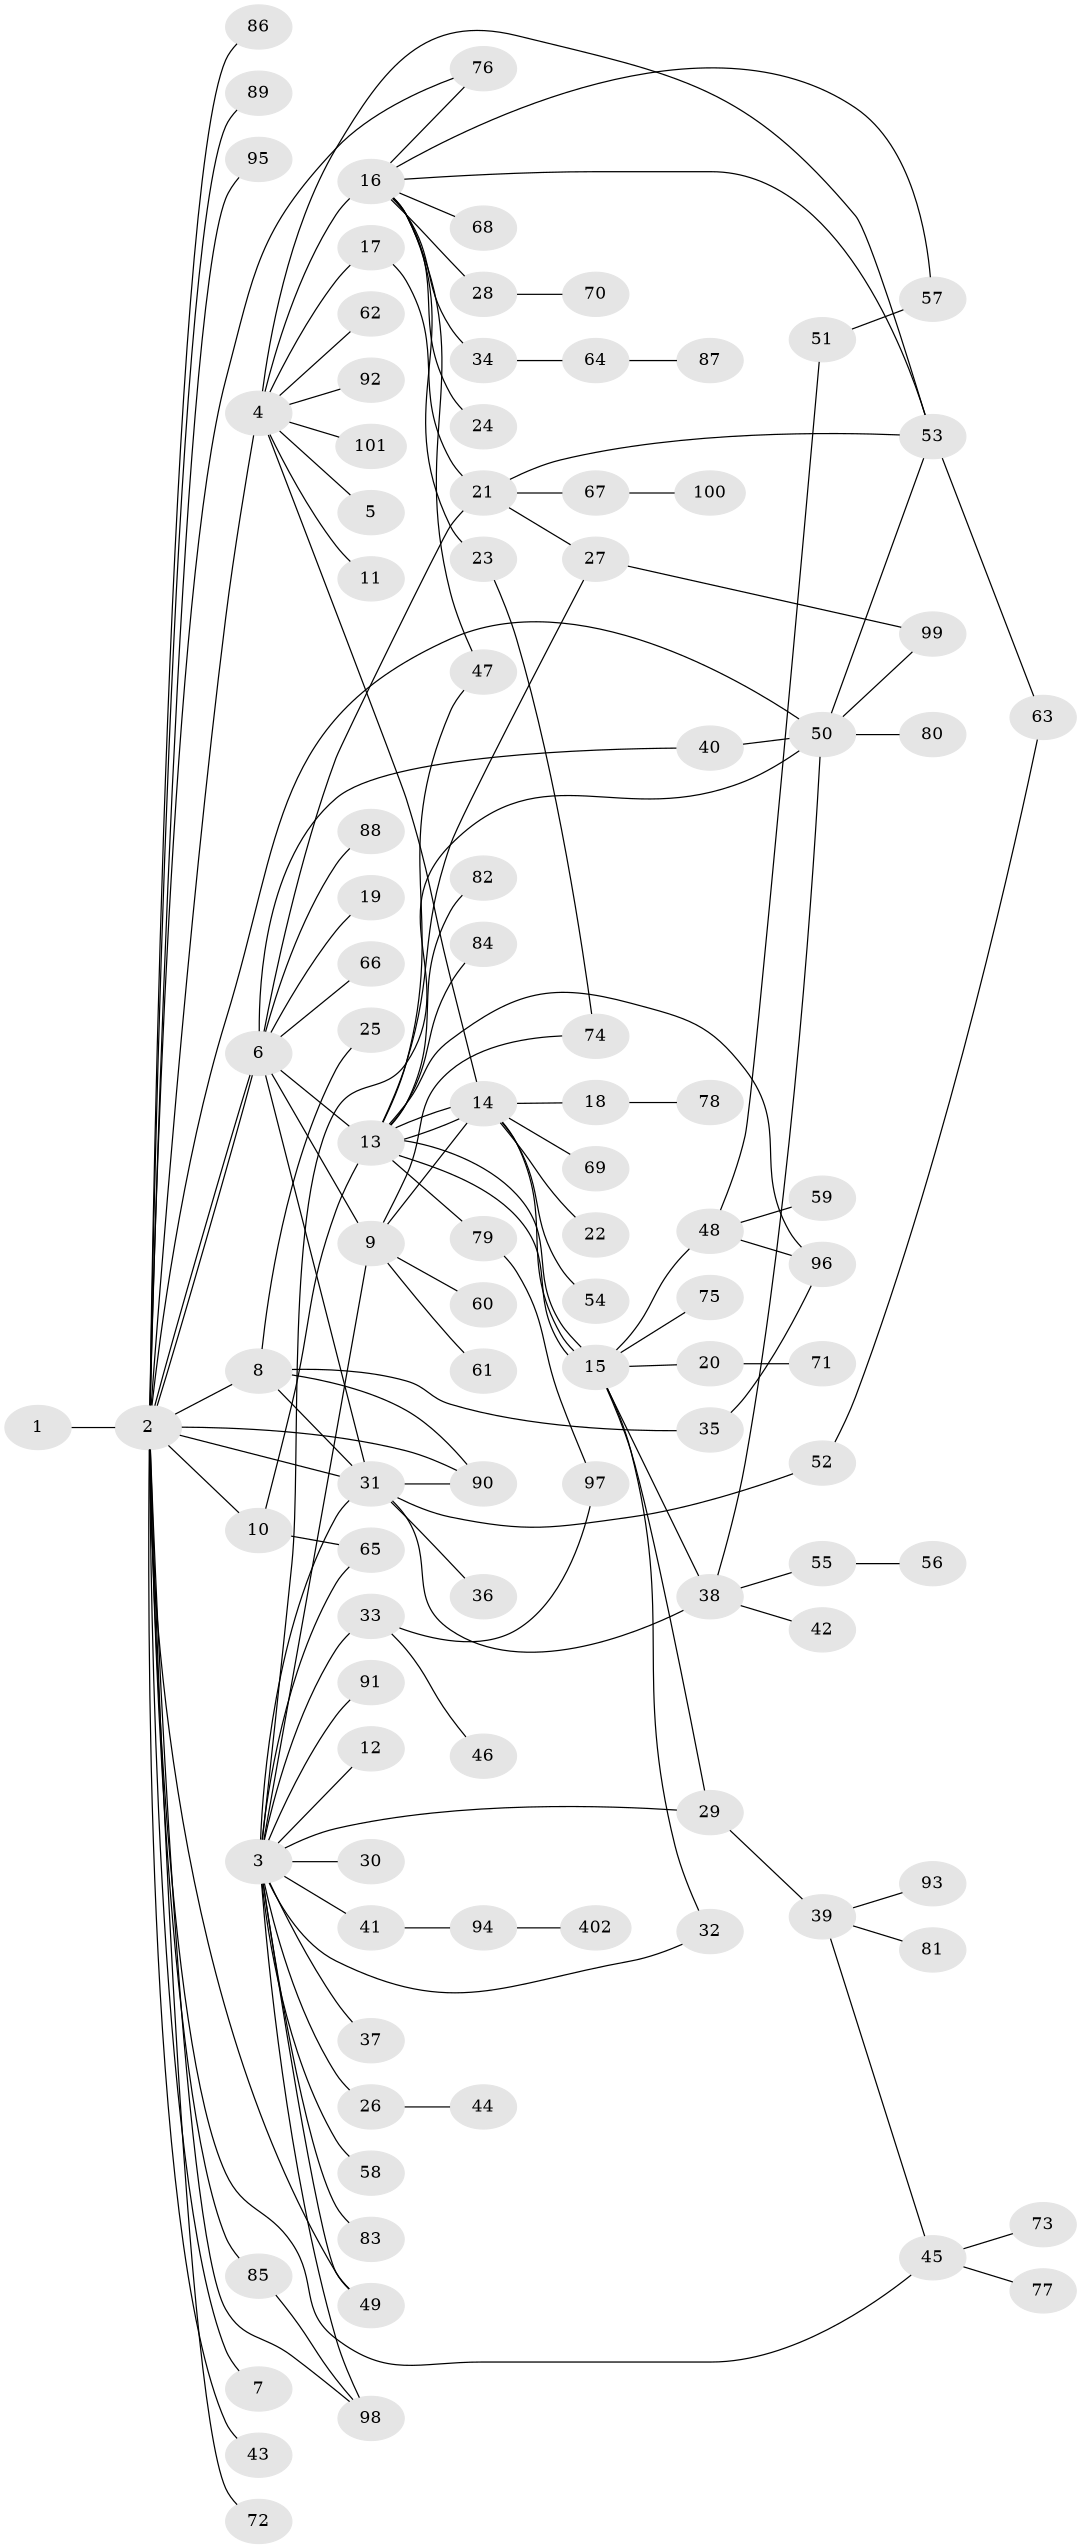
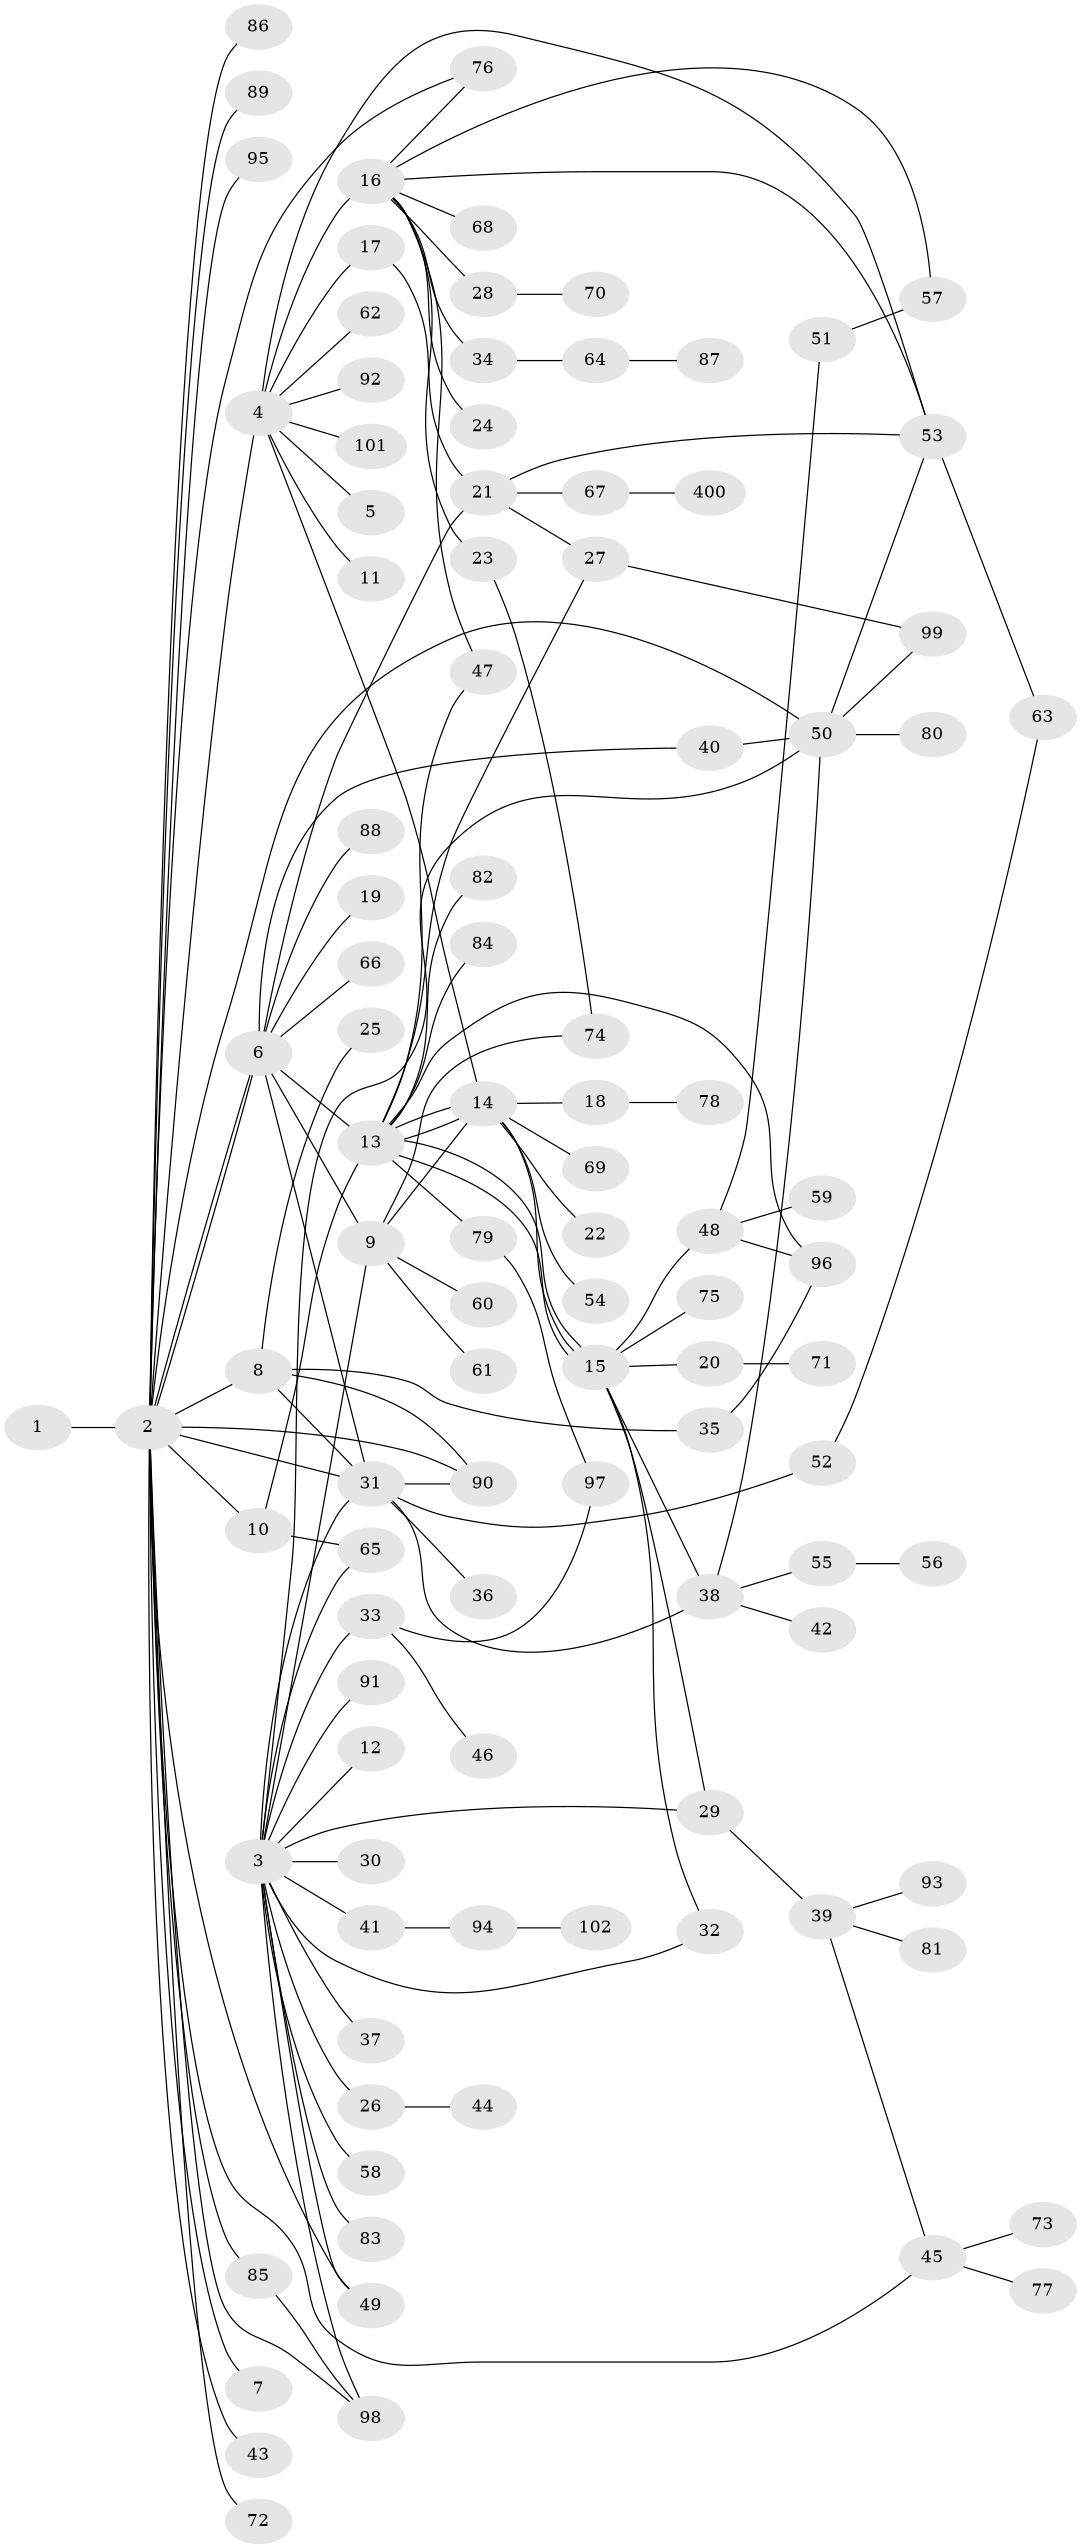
node "100": label "100" -> "400"
node "402": label "402" -> "102"
